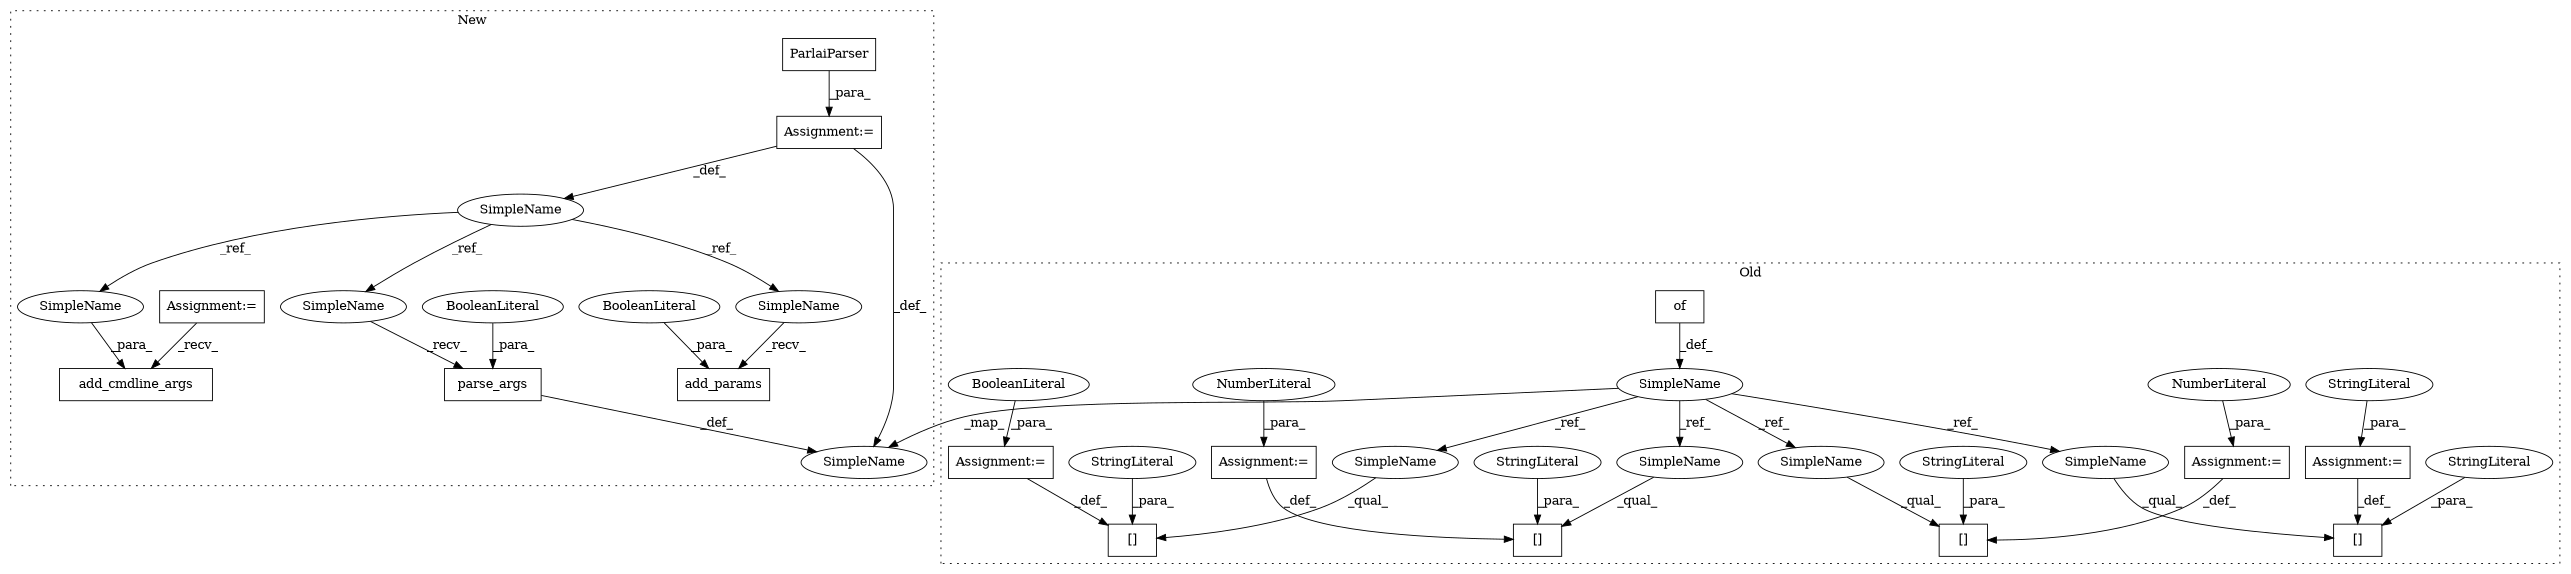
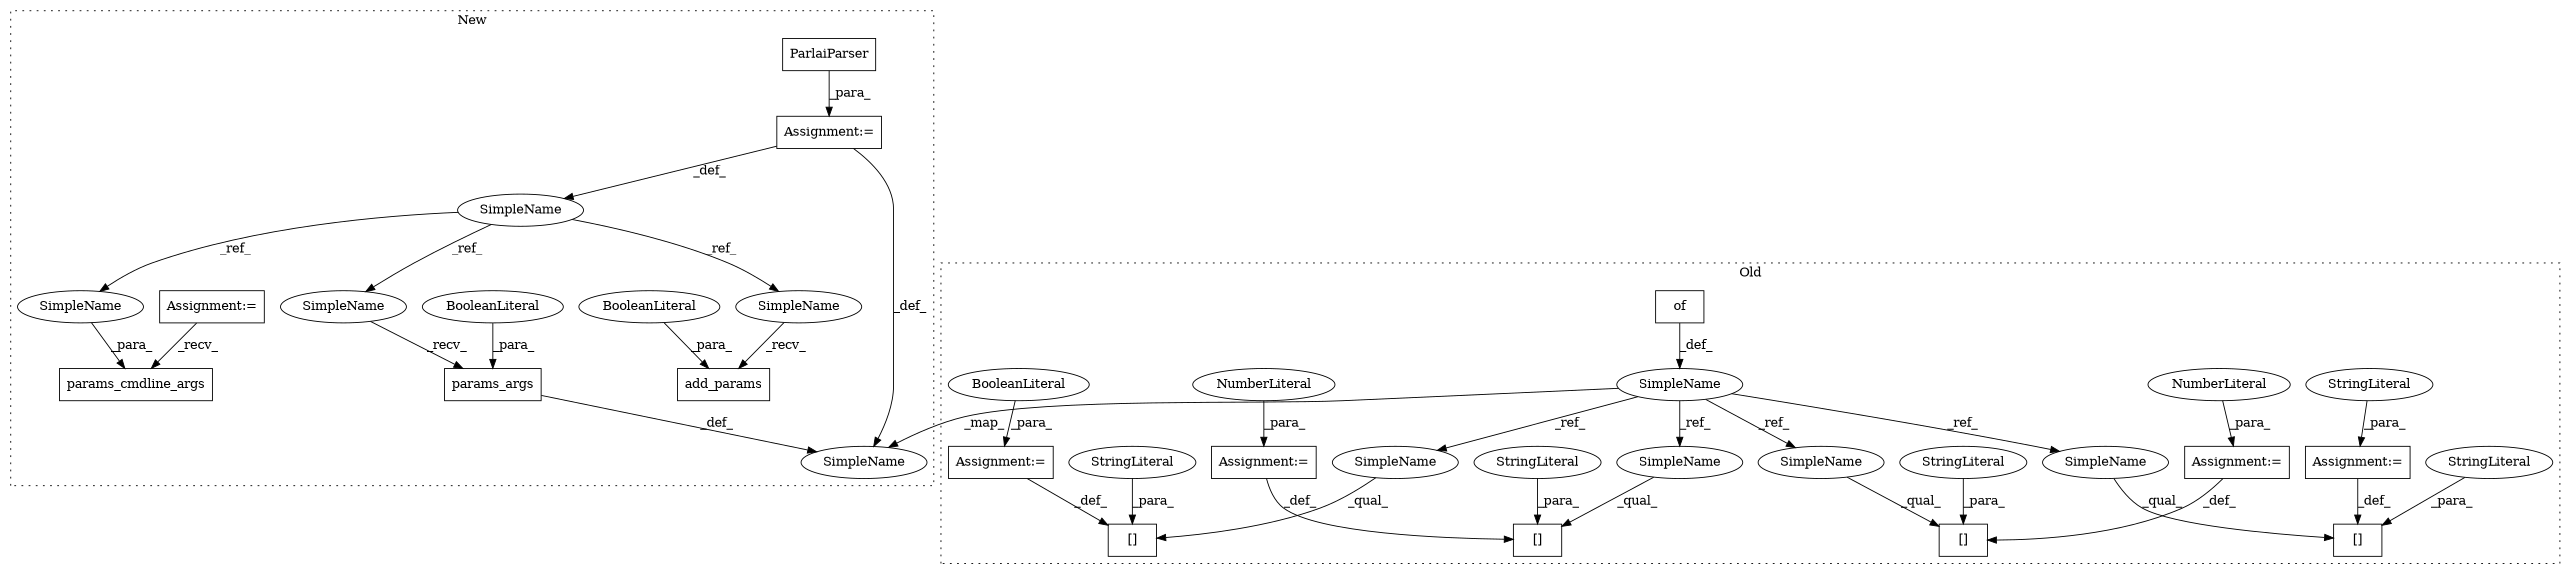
node "add_cmdline_args": label "add_cmdline_args" -> "params_cmdline_args"
node "parse_args": label "parse_args" -> "params_args"
